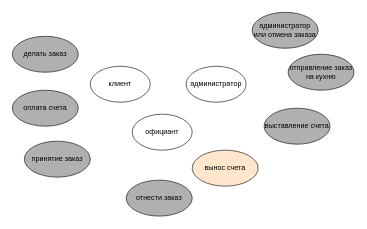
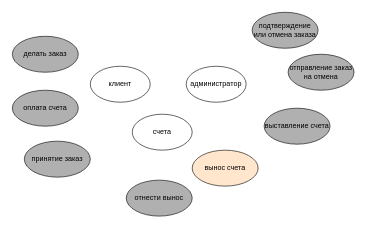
node "администратор или отмена заказа": label "администратор или отмена заказа" -> "подтверждение или отмена заказа"
node "отправление заказ на кухню": label "отправление заказ на кухню" -> "отправление заказ на отмена"
node "официант": label "официант" -> "счета"
node "отнести заказ": label "отнести заказ" -> "отнести вынос"
